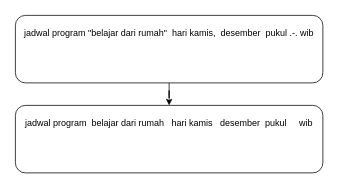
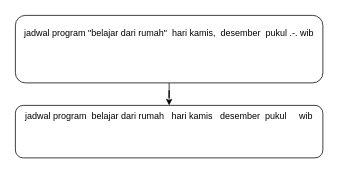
node "jadwal program belajar dari rumah hari kamis desember pukul wib": size 308x68 -> 308x53
